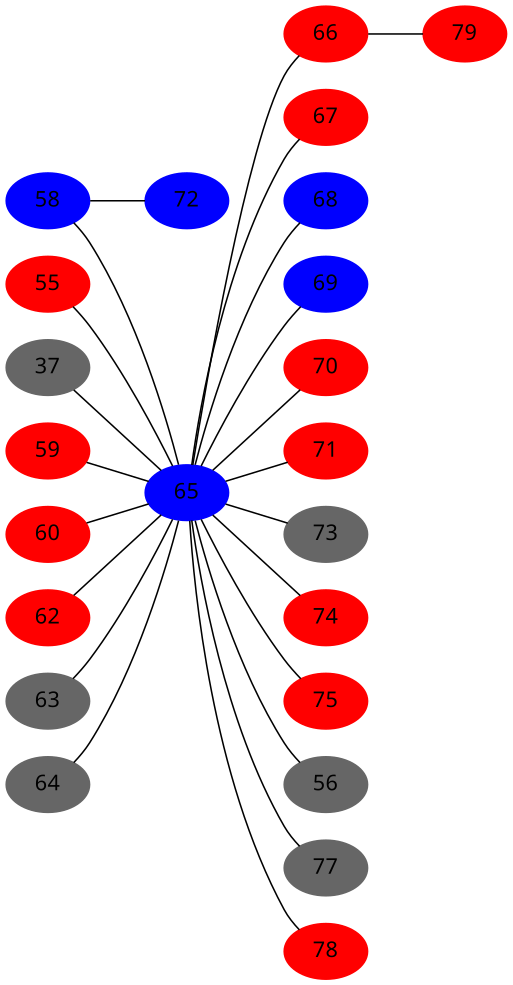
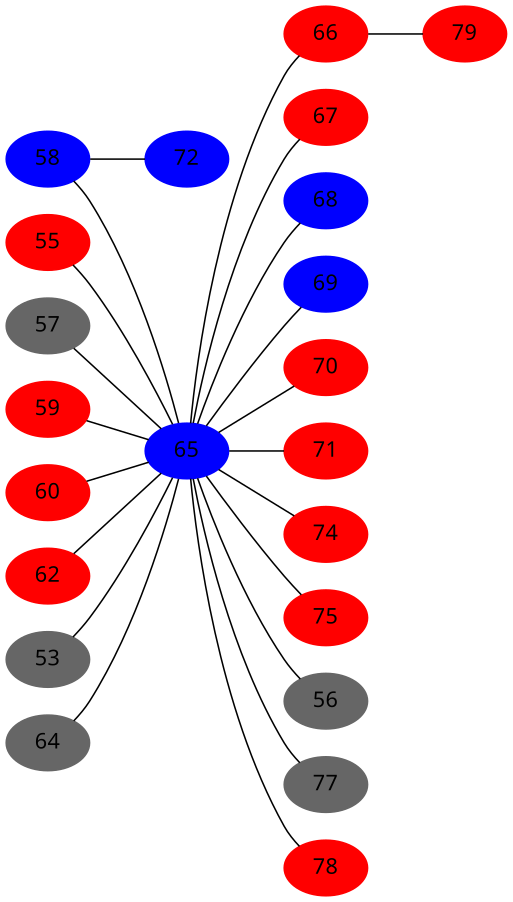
node "37": label "37" -> "57"
node "73": removed
node "63": label "63" -> "53"
